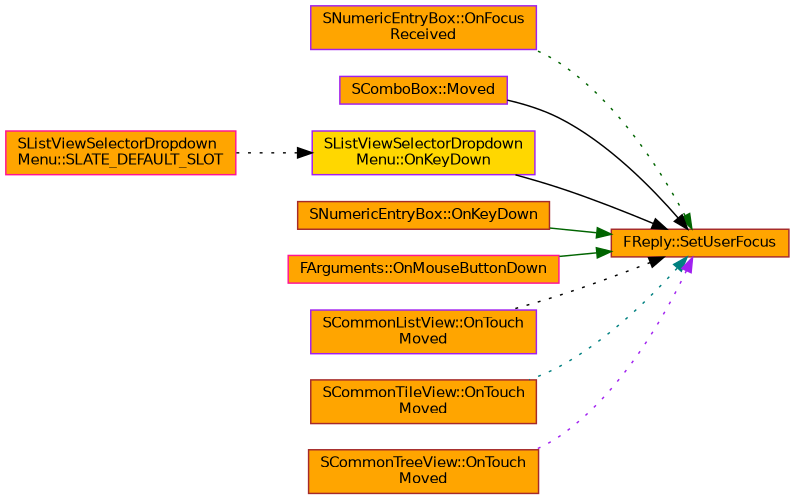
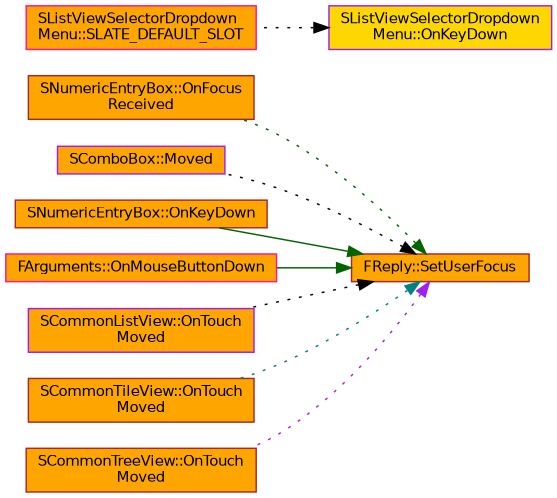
node "SNumericEntryBox::OnFocus Received": color purple -> brown
edge "SComboBox::Moved" -> "FReply::SetUserFocus": style solid -> dotted
edge "SListViewSelectorDropdown Menu::OnKeyDown" -> "FReply::SetUserFocus": removed
